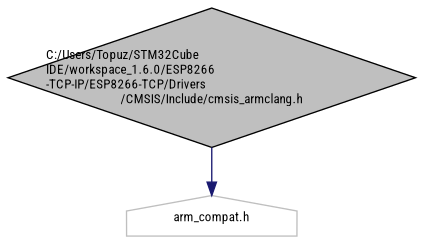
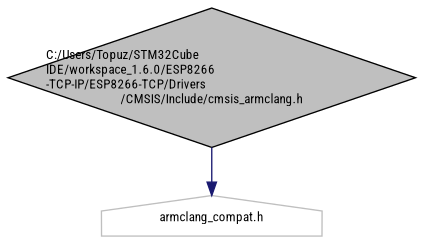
node "arm_compat.h": label "arm_compat.h" -> "armclang_compat.h"
